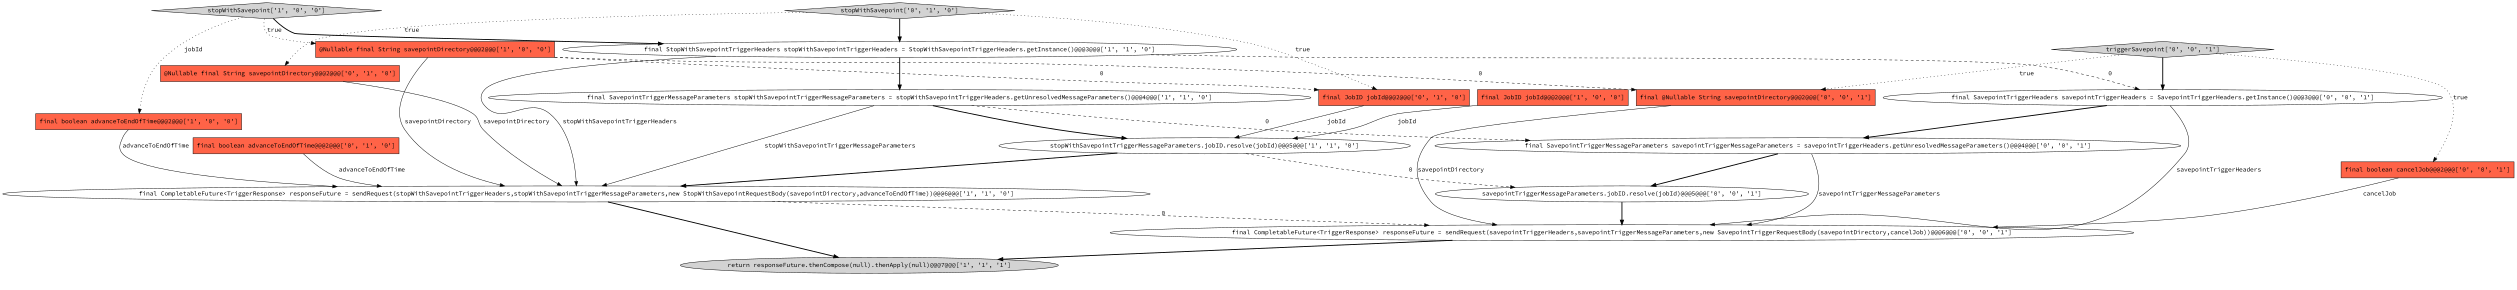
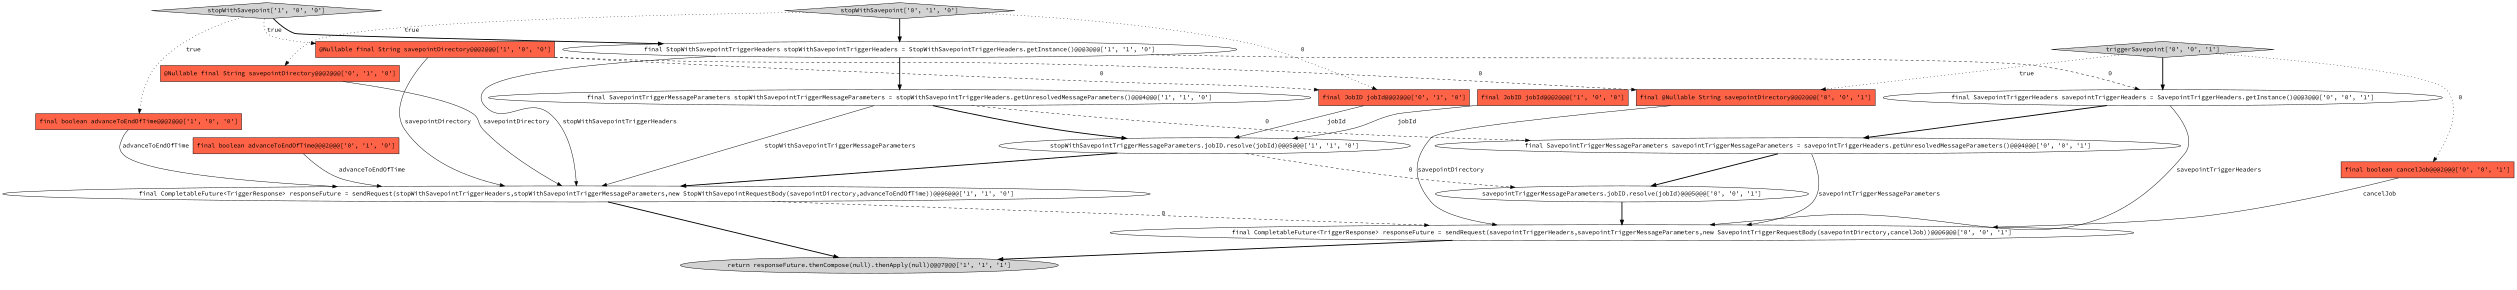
edge "stopWithSavepoint['1', '0', '0']" -> "final boolean advanceToEndOfTime@@@2@@@['1', '0', '0']": label "jobId" -> "true"
edge "stopWithSavepoint['0', '1', '0']" -> "final JobID jobId@@@2@@@['0', '1', '0']": label "true" -> "0"
edge "triggerSavepoint['0', '0', '1']" -> "final boolean cancelJob@@@2@@@['0', '0', '1']": label "true" -> "0"
